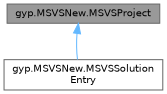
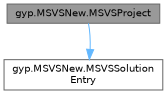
edge "gyp.MSVSNew.MSVSSolution Entry" -> "gyp.MSVSNew.MSVSProject": reversed
